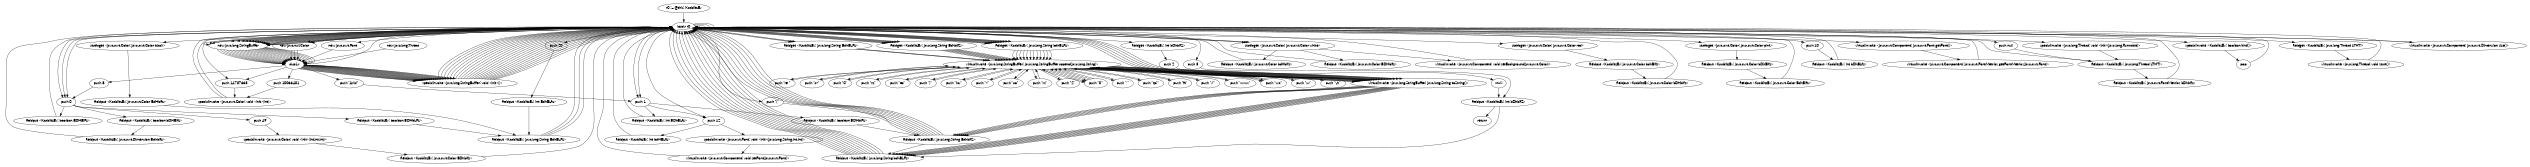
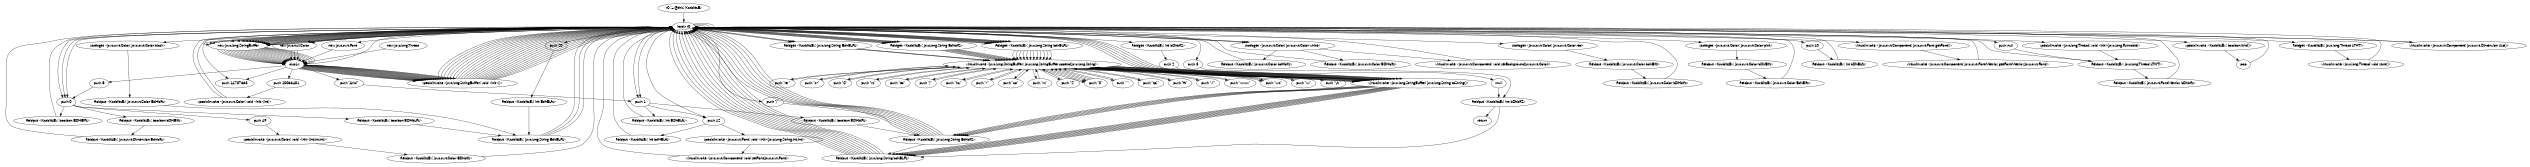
edge "push 14737663" -> "specialinvoke <java.awt.Color: void <init>(int)>": removed
